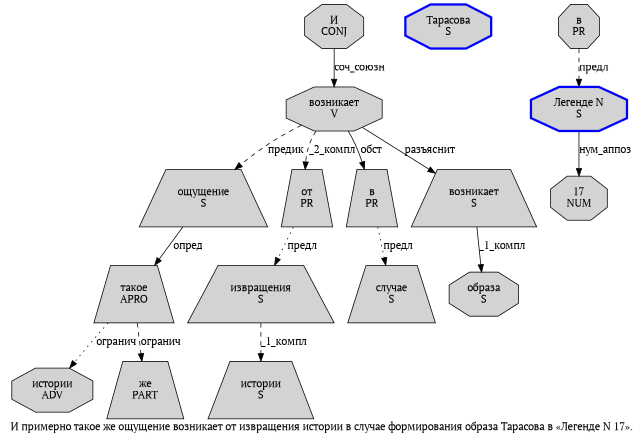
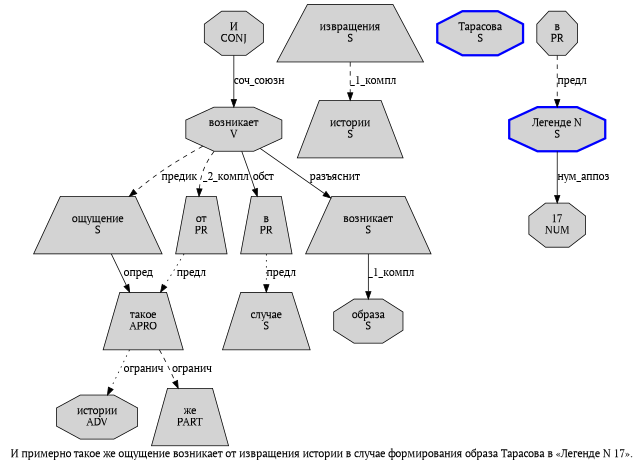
edge "от PR" -> "извращения S": now "от PR" -> "такое APRO"
